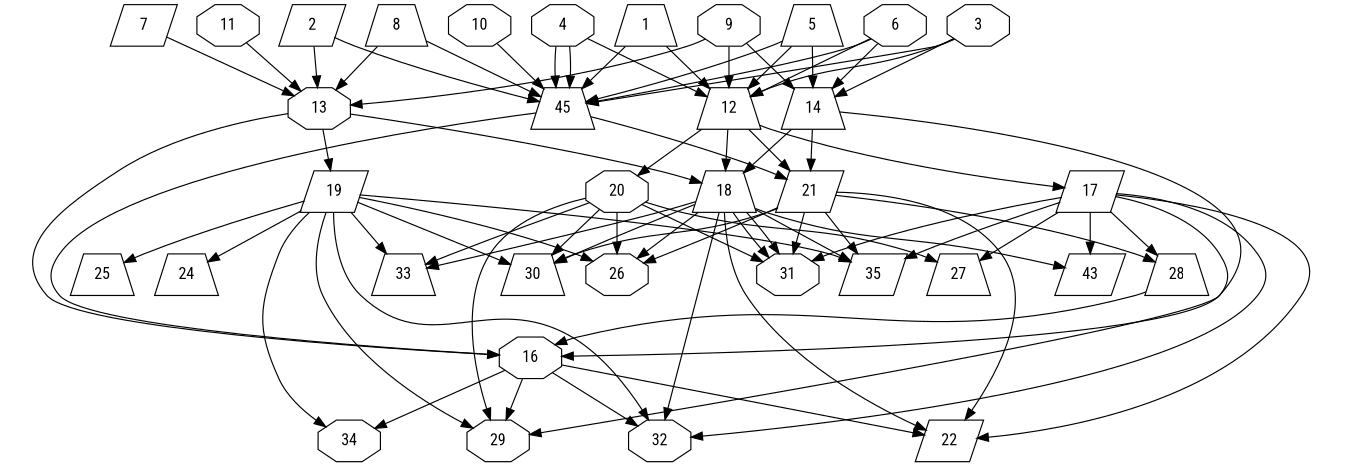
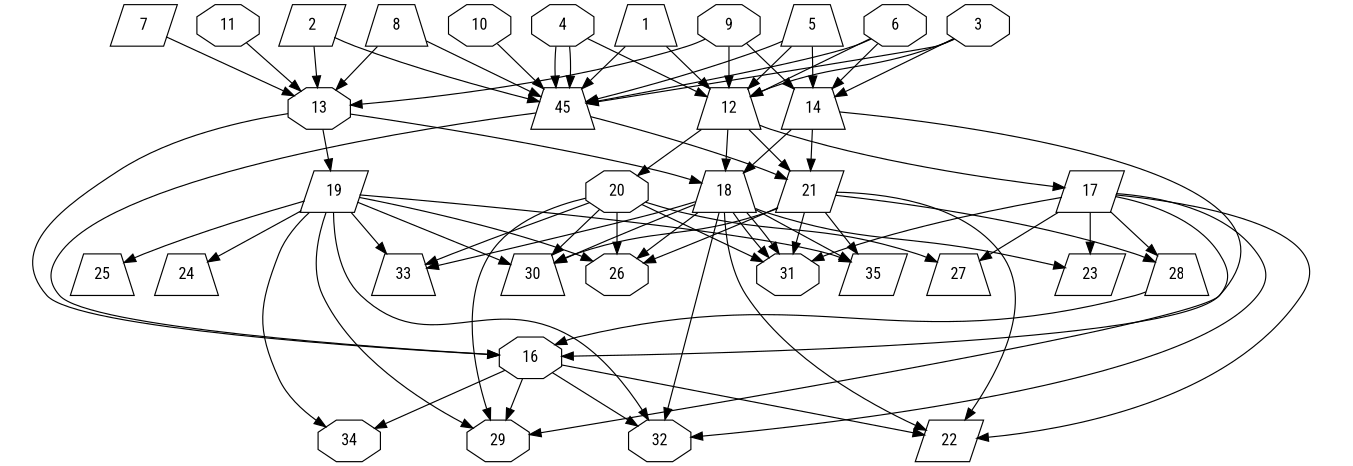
edge "17" -> "35": removed
node "43": label "43" -> "23"
